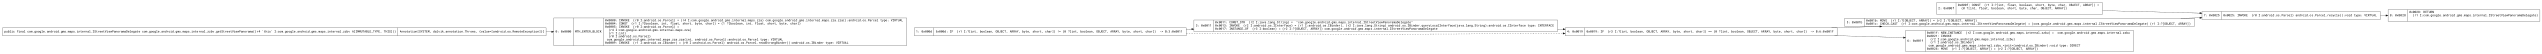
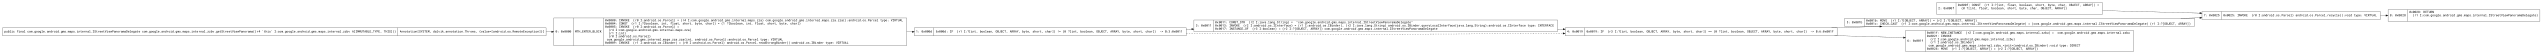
edge "0: 0x0000" -> "1: 0x000d": added
